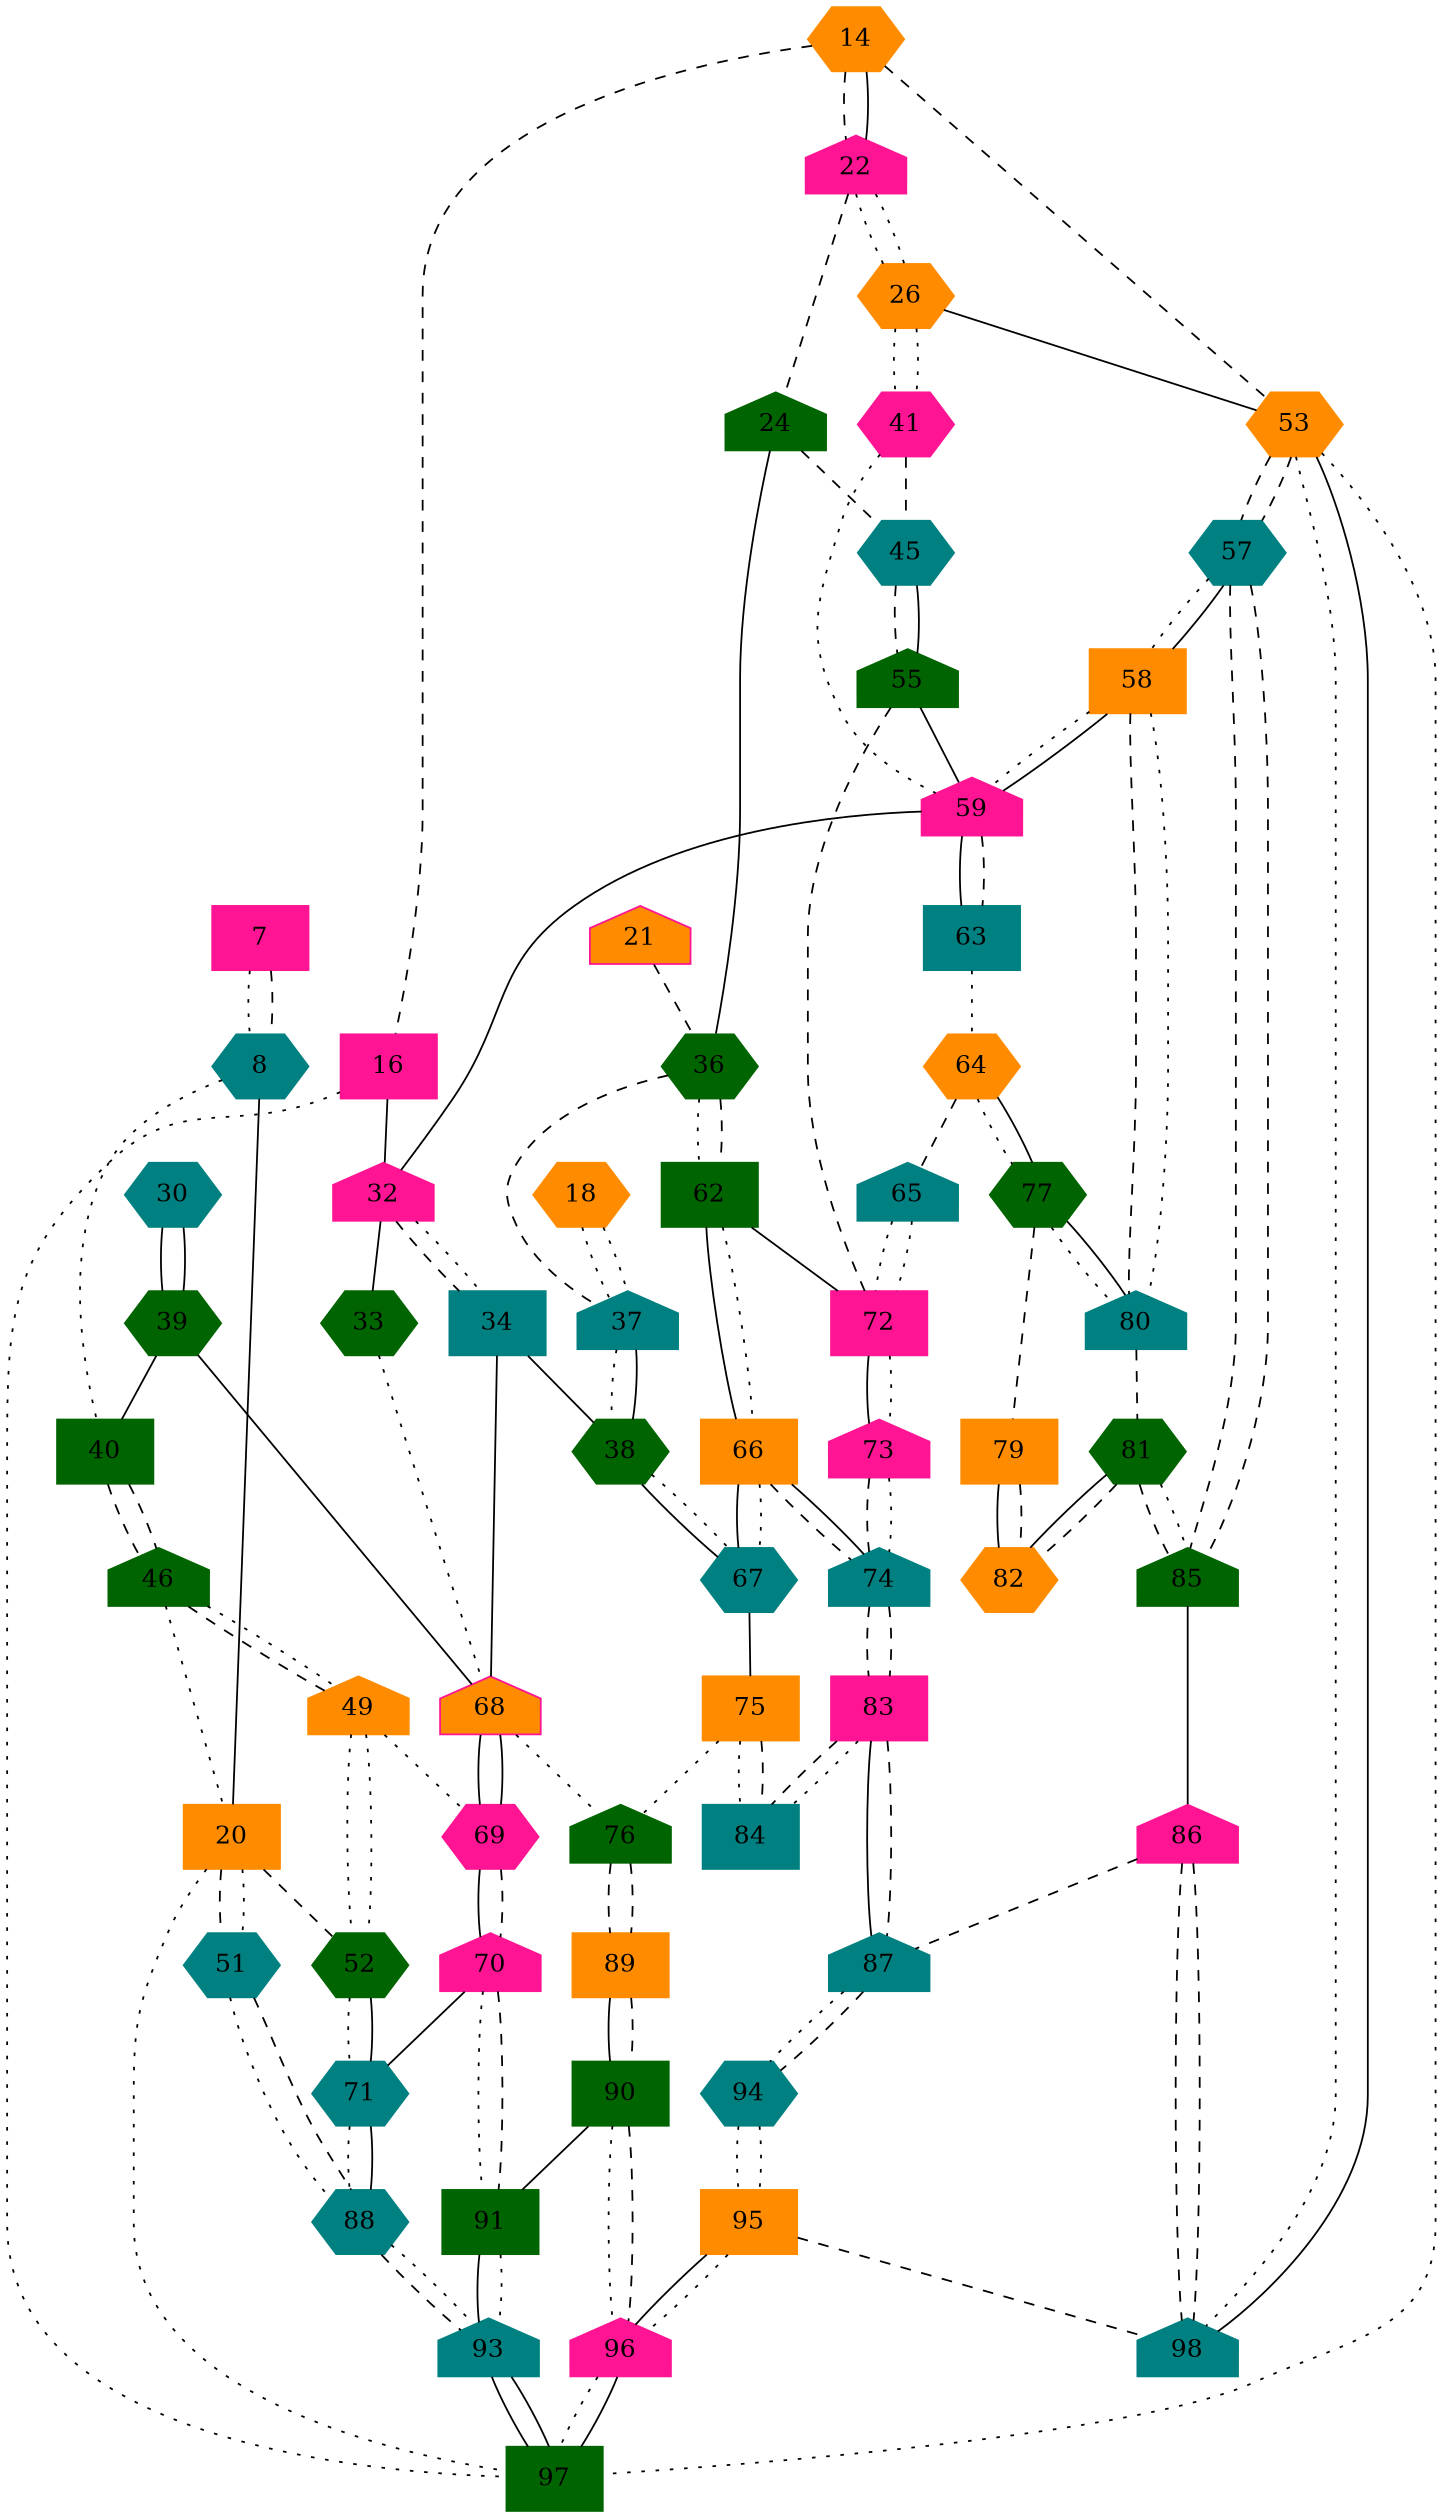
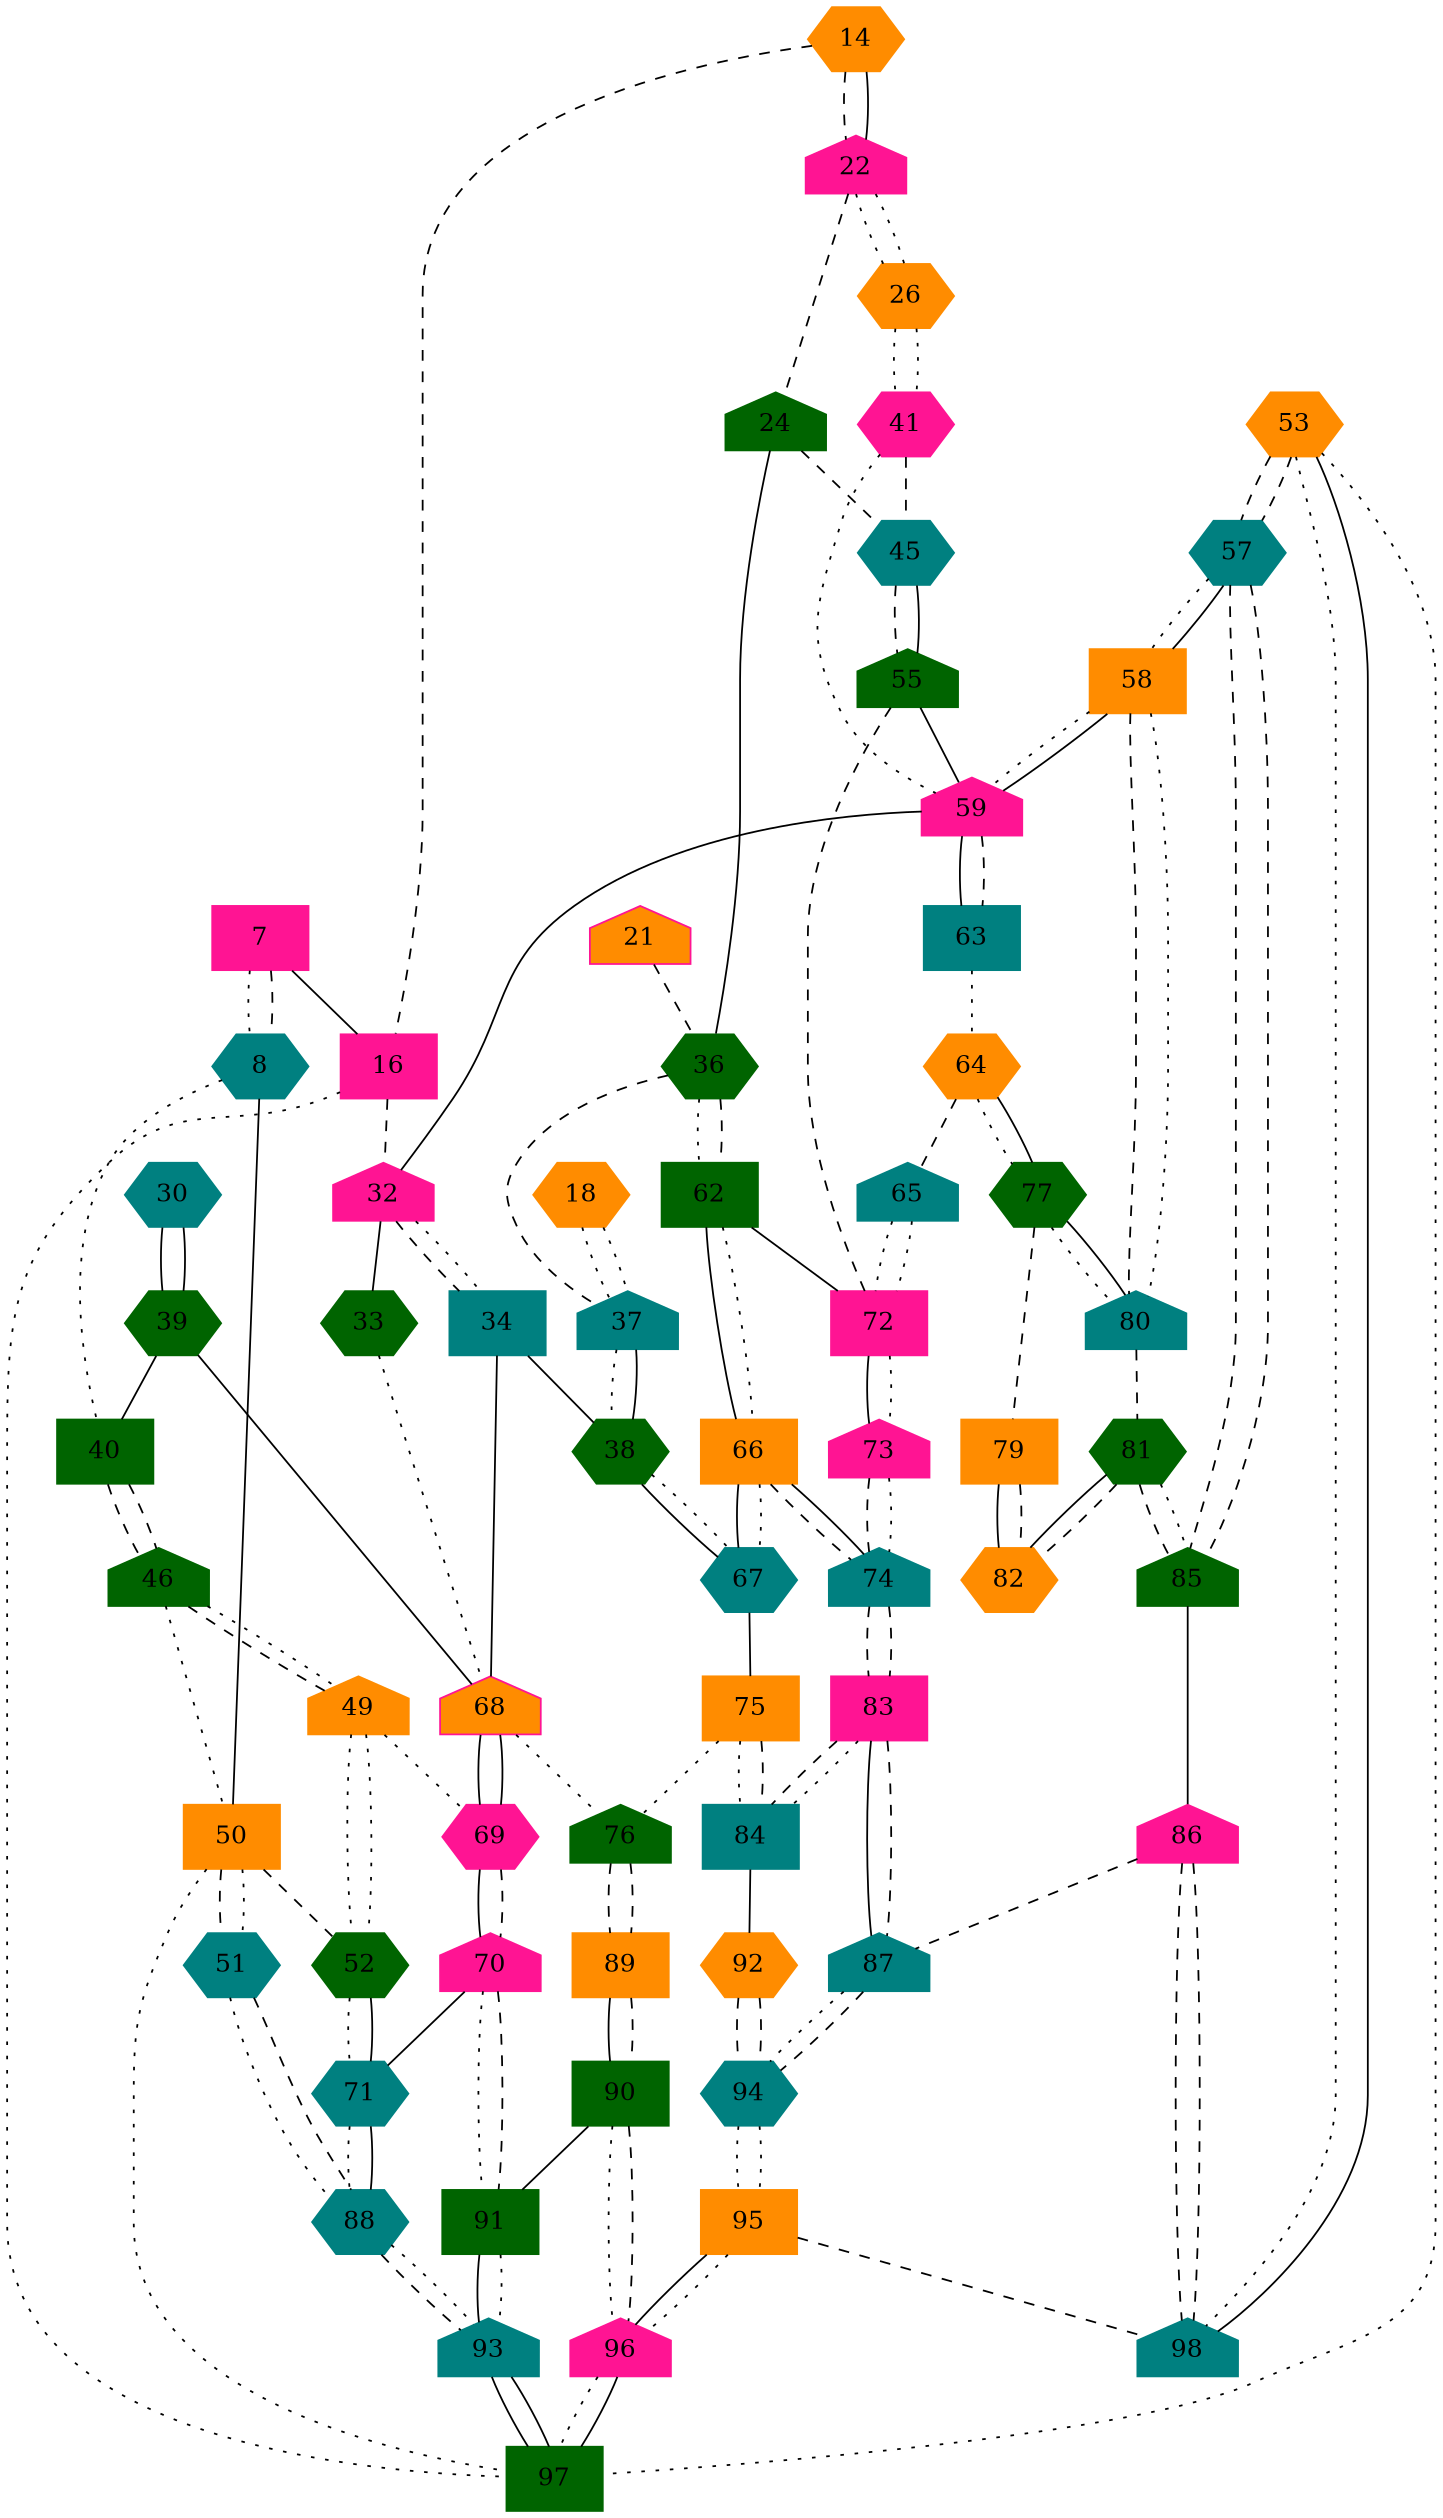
edge "14" -- "53": removed
edge "26" -- "53": removed
edge "7" -- "16": added
edge "16" -- "32": style solid -> dashed
node "20": label "20" -> "50"
node "92": added
